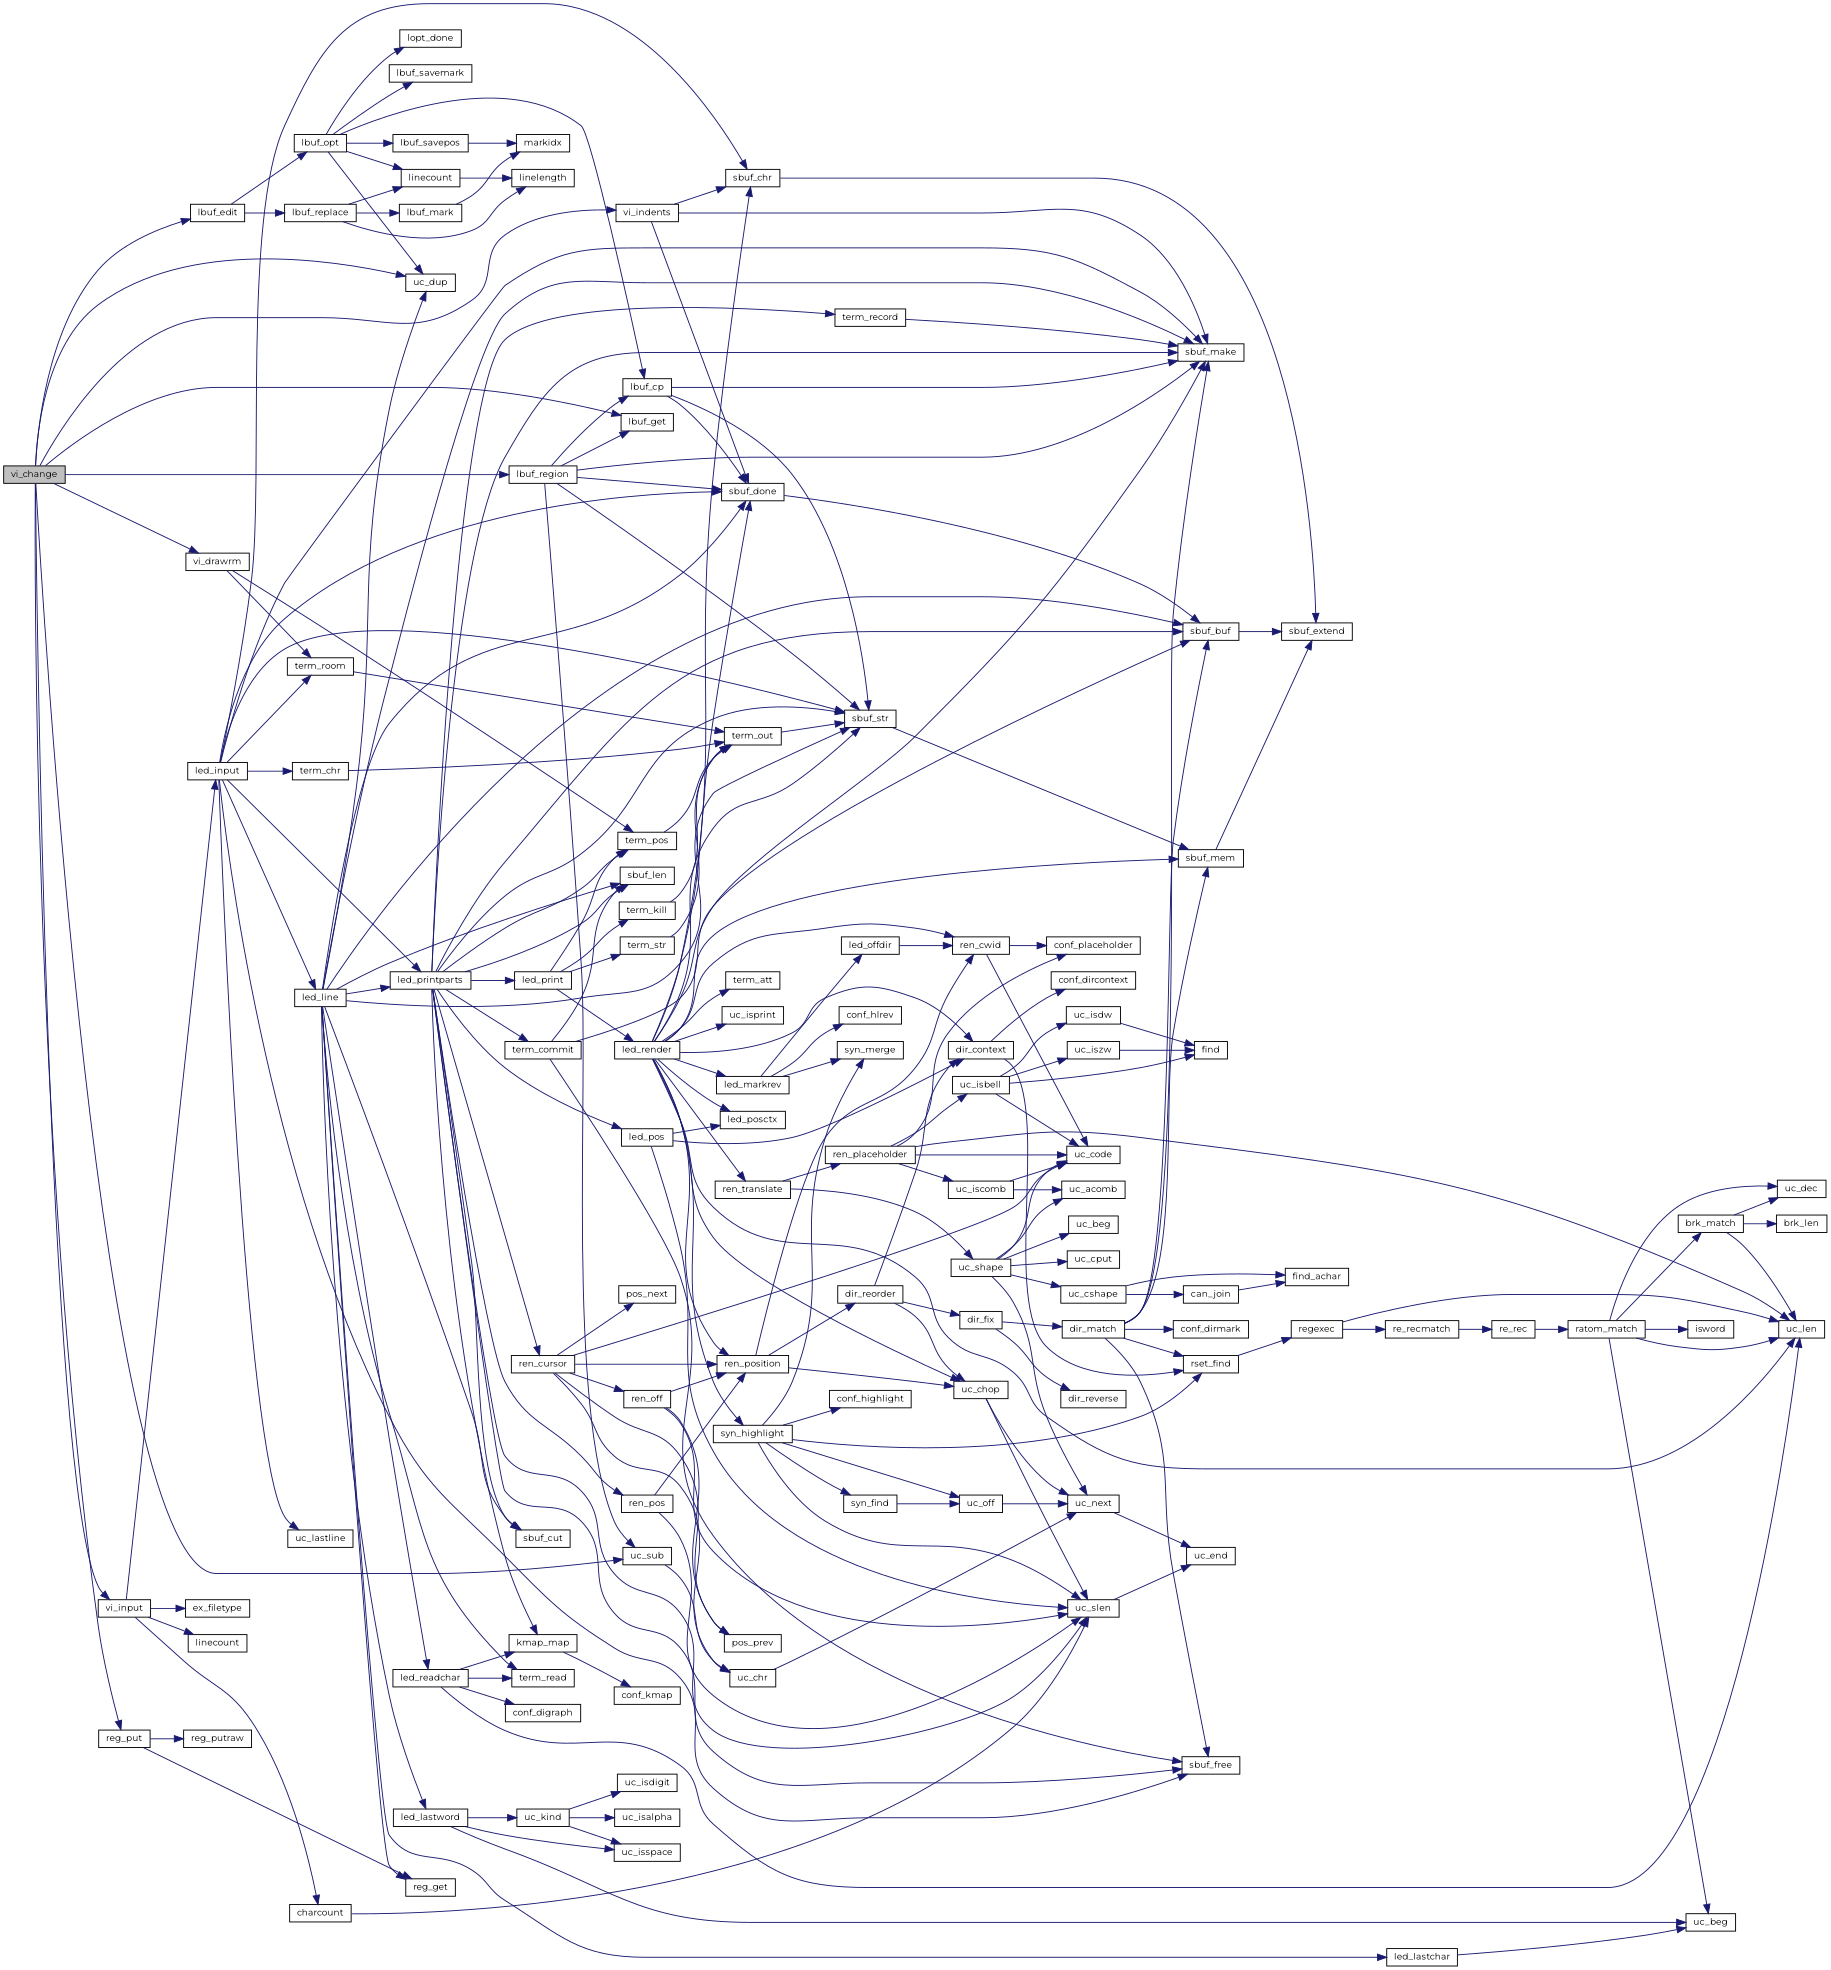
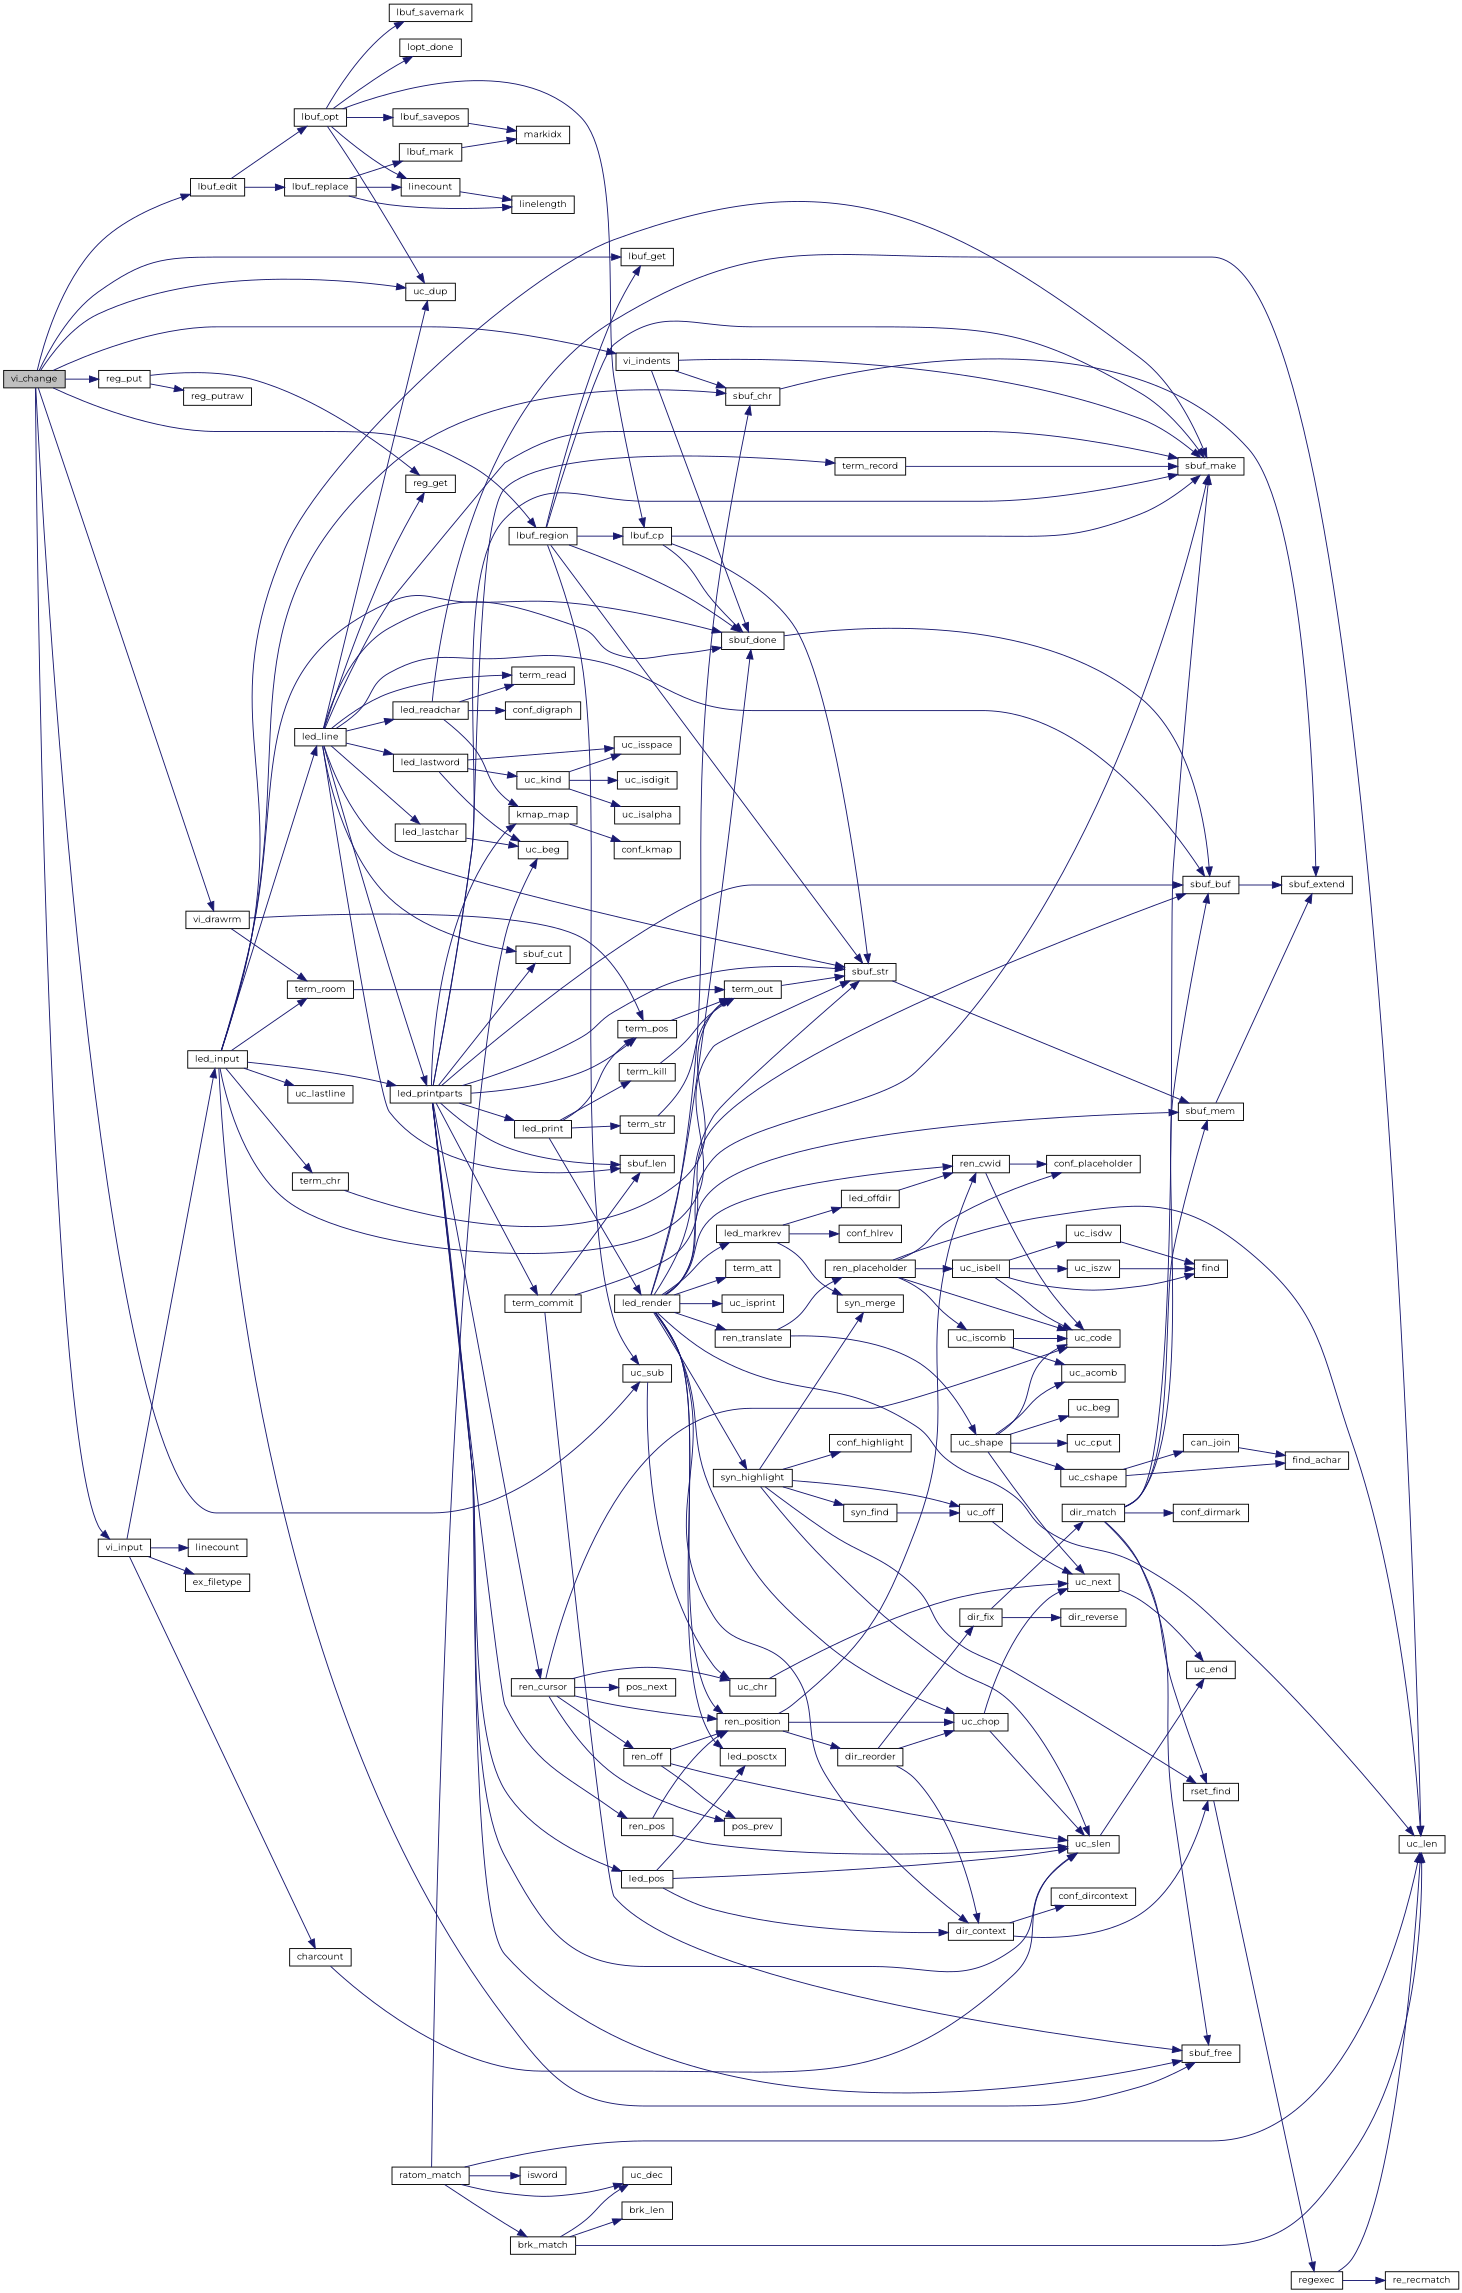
node "re_rec": removed
